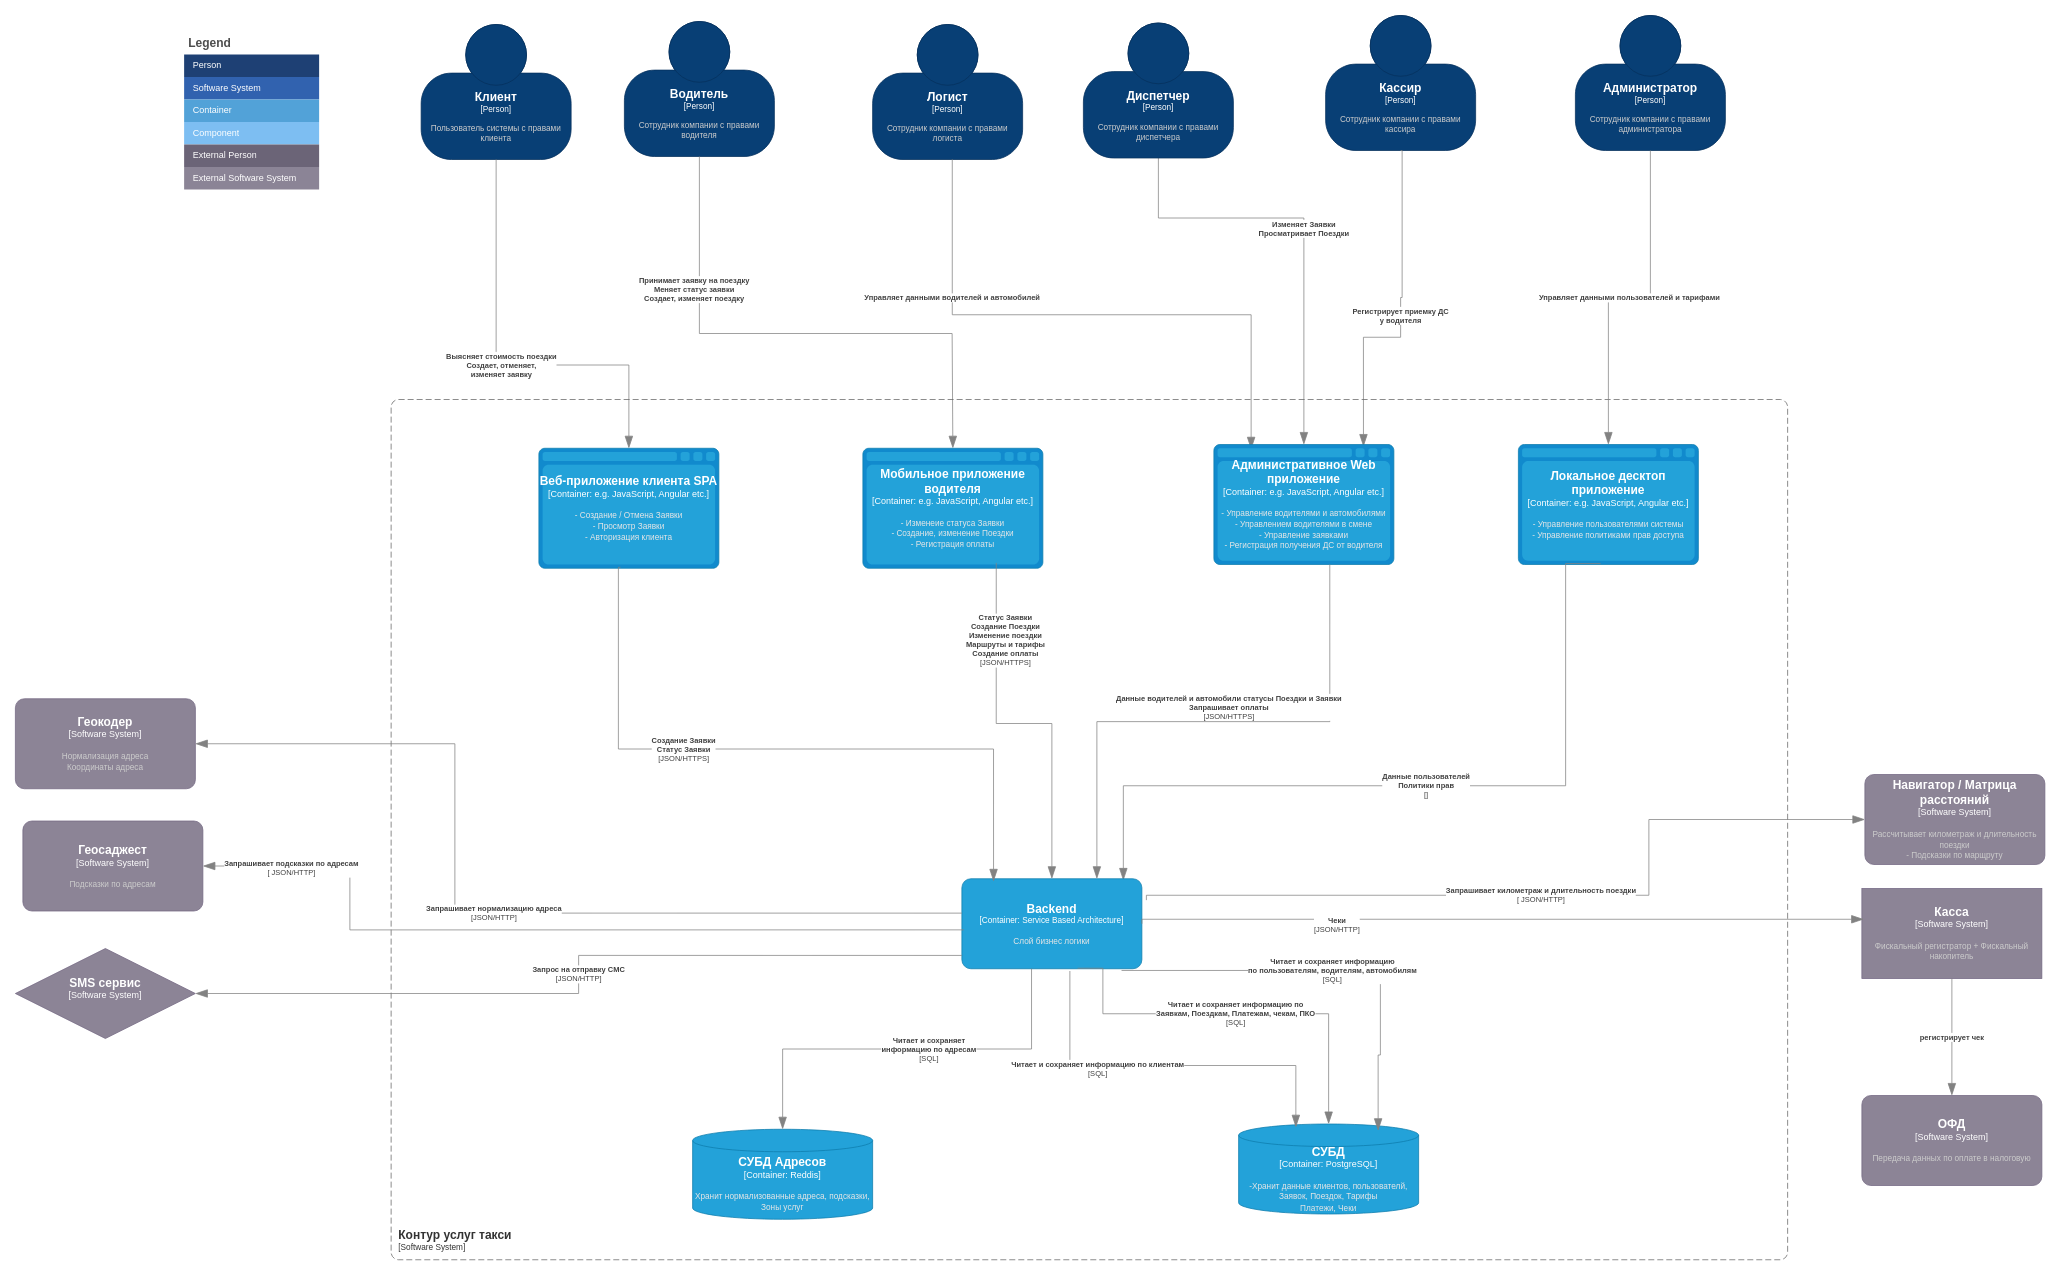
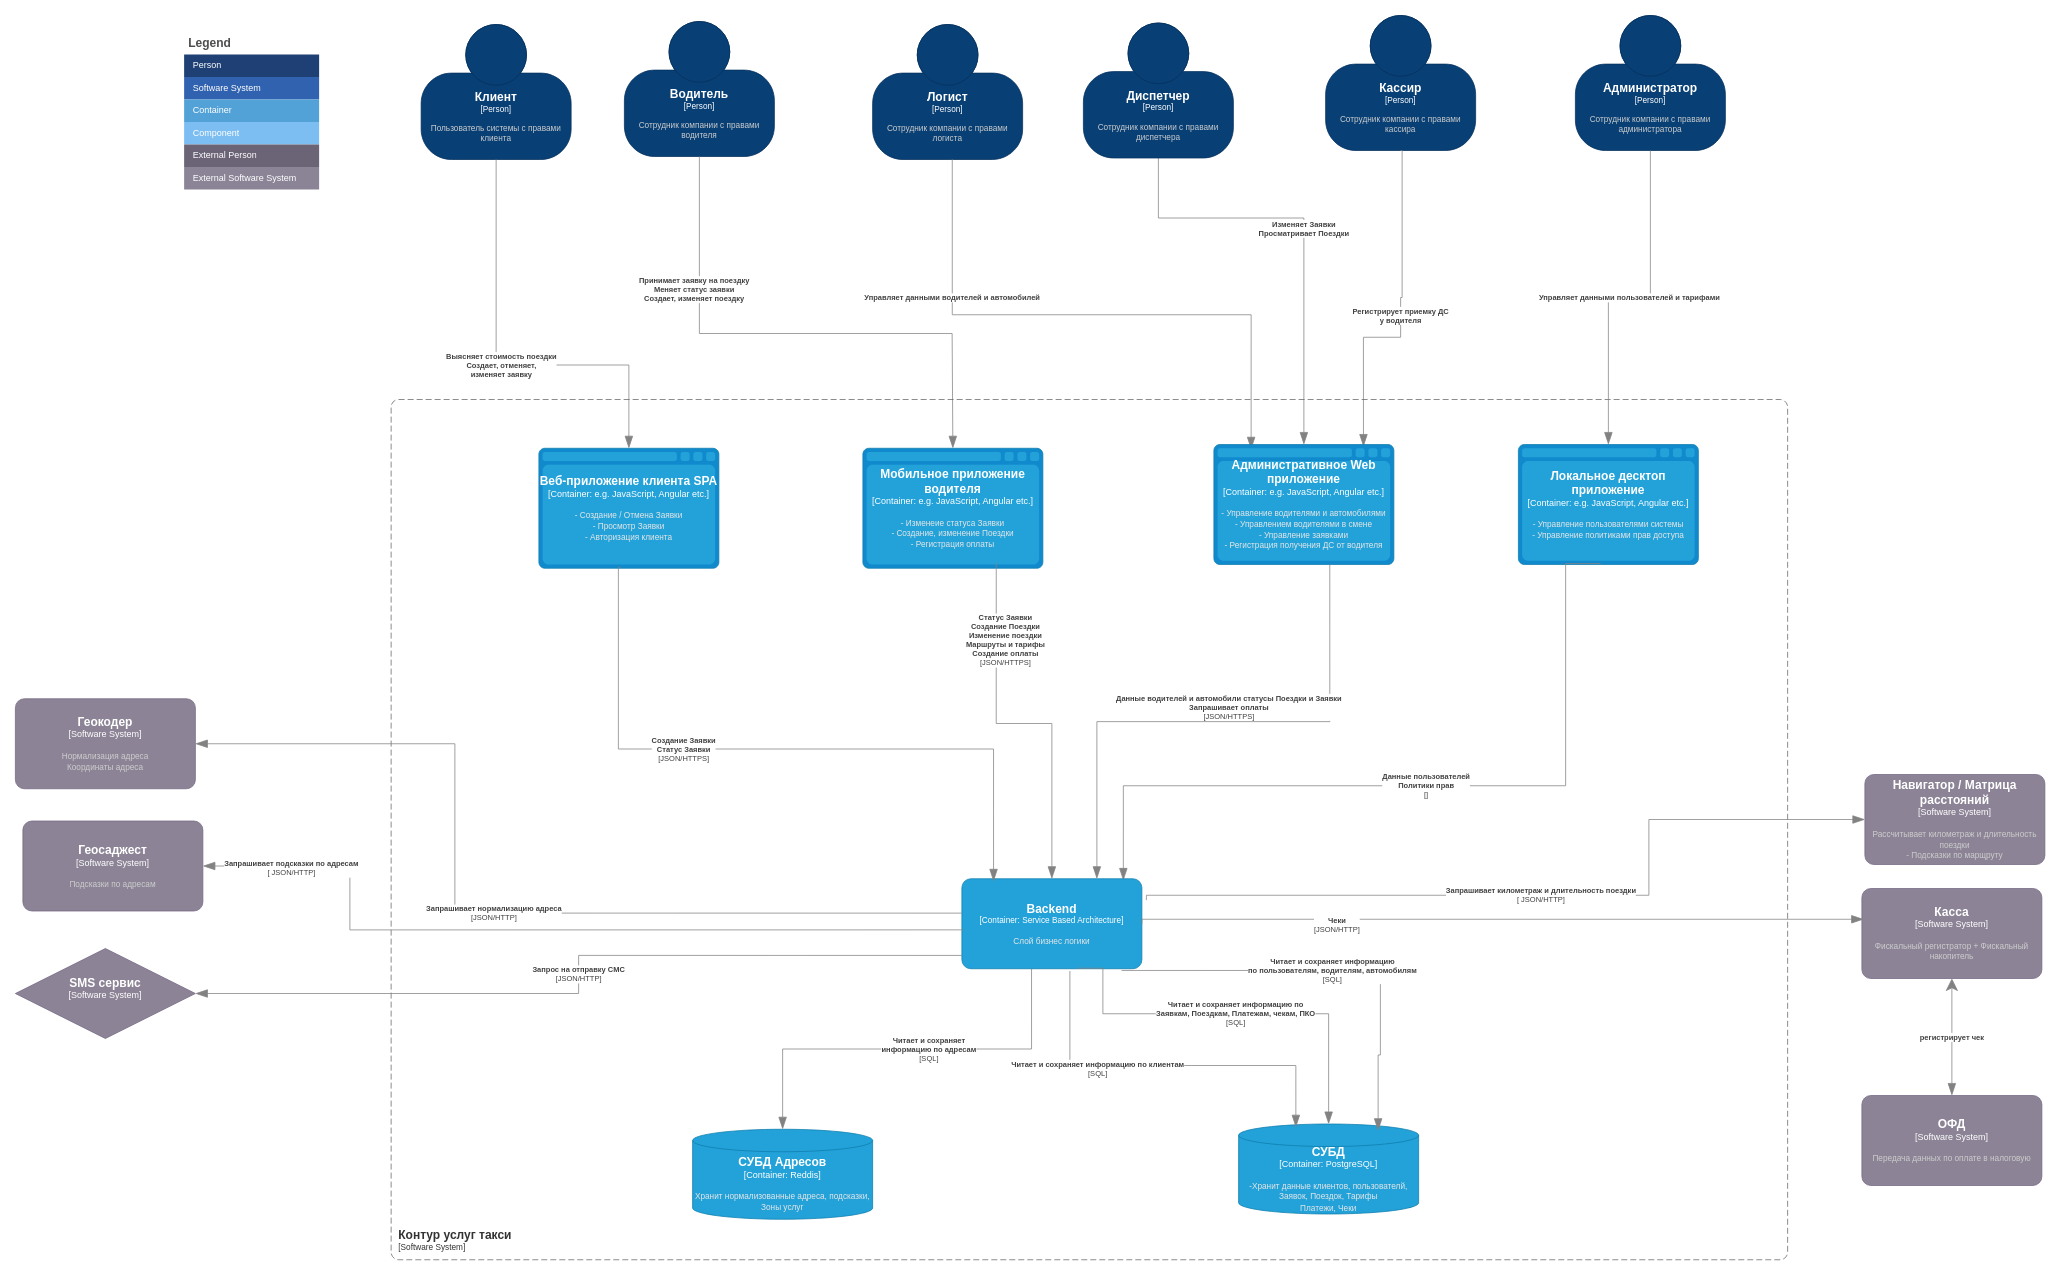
node "Касса [Software System] Фискальный регистратор + Фискальный накопитель": shape rectangle -> rounded rectangle
edge "Касса [Software System] Фискальный регистратор + Фискальный накопитель" -> "ОФД [Software System] Передача данных по оплате в налоговую": arrowhead none -> classic
